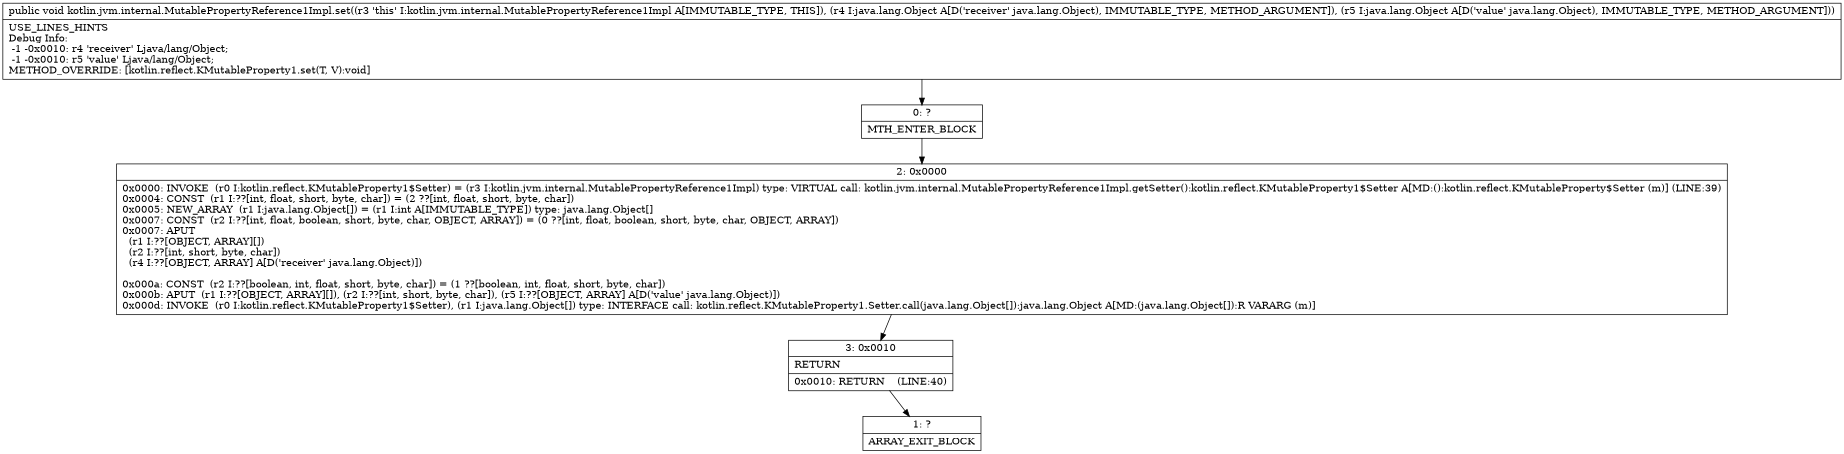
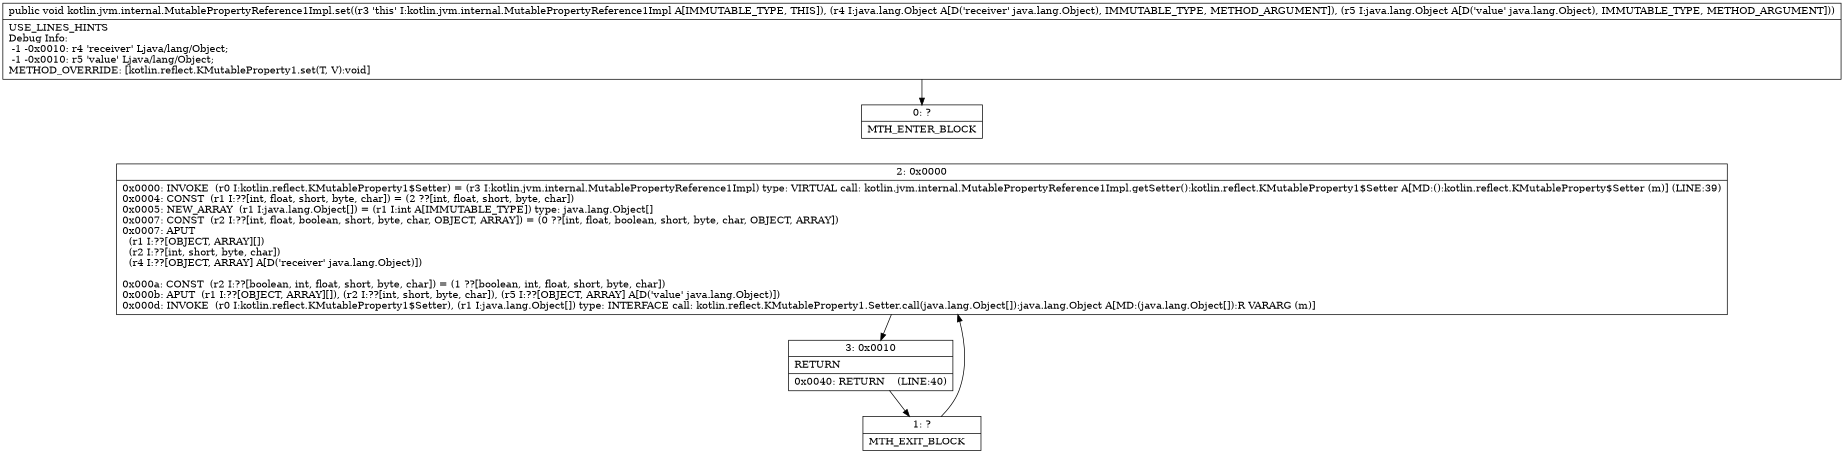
edge "0: ?" -> "2: 0x0000": now "1: ?" -> "2: 0x0000"
node "3: 0x0010": text "0x0010: RETURN    (LINE:40)" -> "0x0040: RETURN    (LINE:40)"
node "1: ?": text "ARRAY_EXIT_BLOCK" -> "MTH_EXIT_BLOCK"
